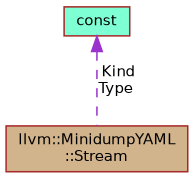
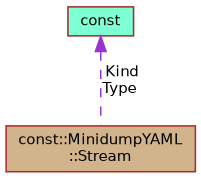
node "llvm::MinidumpYAML ::Stream": label "llvm::MinidumpYAML ::Stream" -> "const::MinidumpYAML ::Stream"
